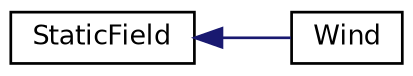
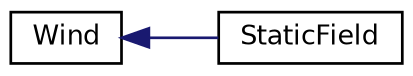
edge "Wind" -> "StaticField": reversed
